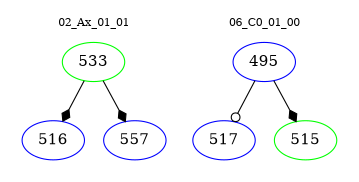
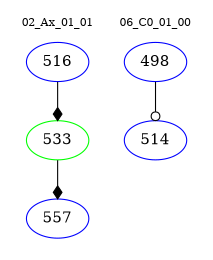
node "495": label "495" -> "498"
edge "533" -> "516": reversed
node "517": label "517" -> "514"
node "515": removed
